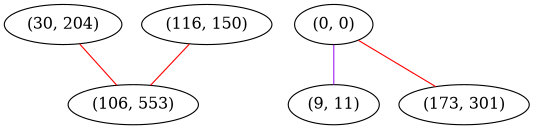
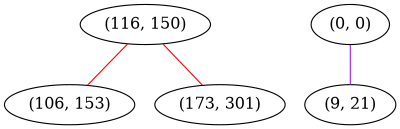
node "(30, 204)": removed
edge "(0, 0)" -- "(173, 301)": now "(116, 150)" -- "(173, 301)"
node "(106, 553)": label "(106, 553)" -> "(106, 153)"
node "(9, 11)": label "(9, 11)" -> "(9, 21)"
